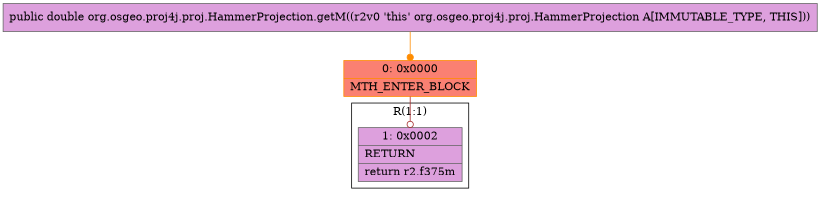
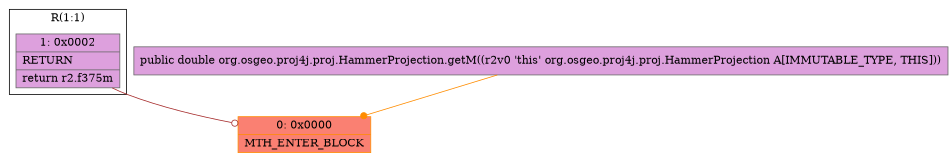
edge "0: 0x0000" -> "1: 0x0002": reversed
